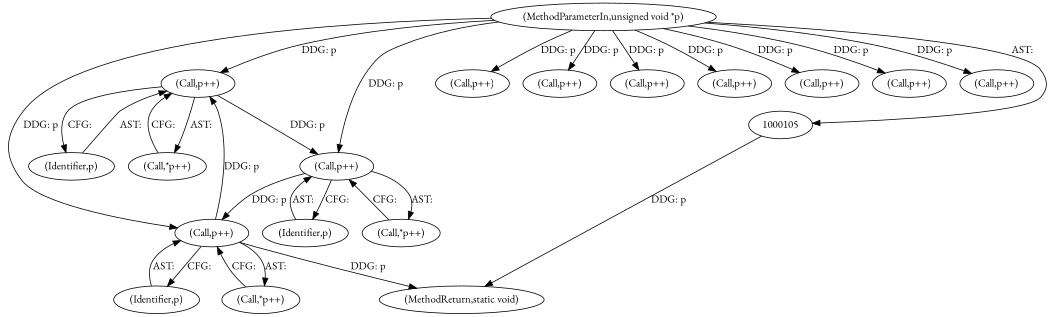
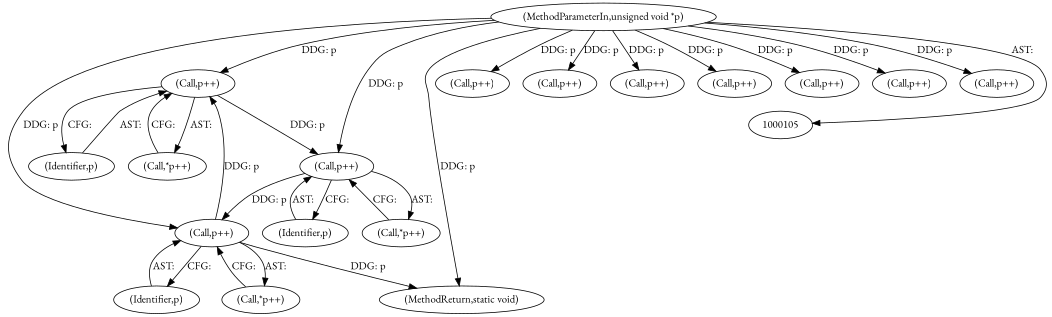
edge "1000105" -> "(MethodReturn,static void)": now "(MethodParameterIn,unsigned void *p)" -> "(MethodReturn,static void)"
